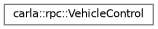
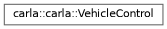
node "carla::rpc::VehicleControl": label "carla::rpc::VehicleControl" -> "carla::carla::VehicleControl"
